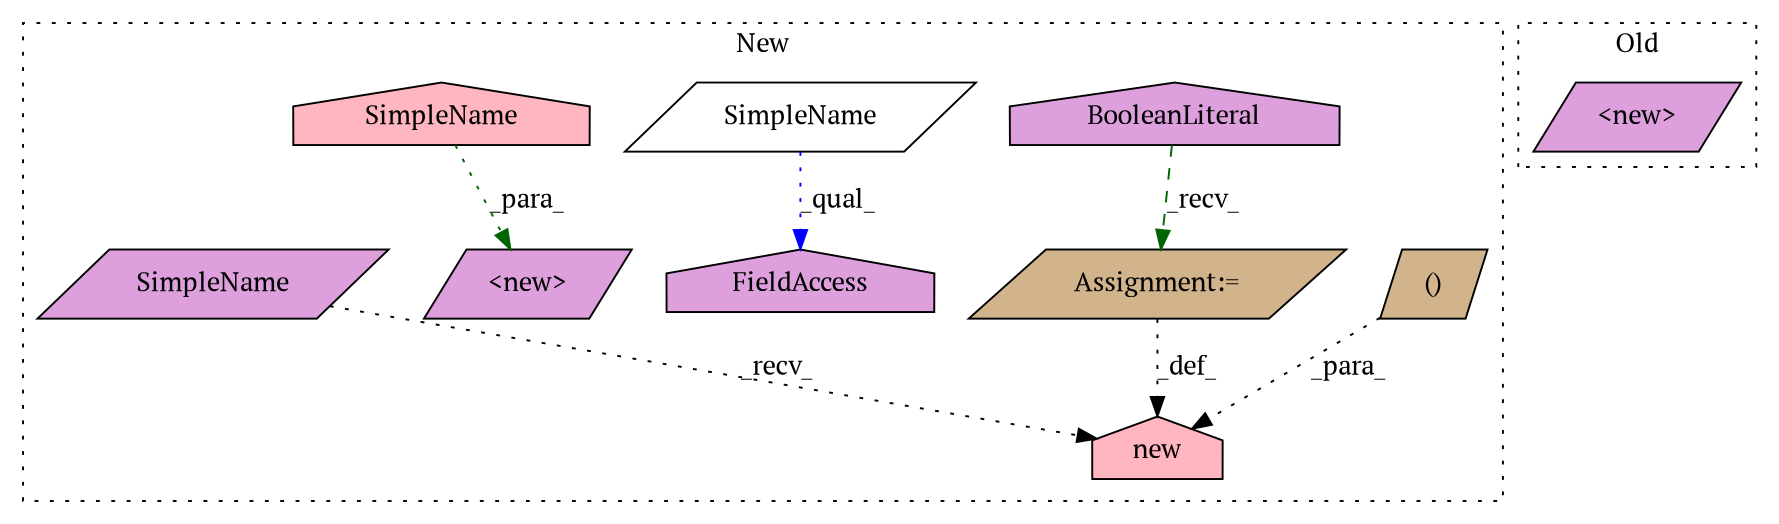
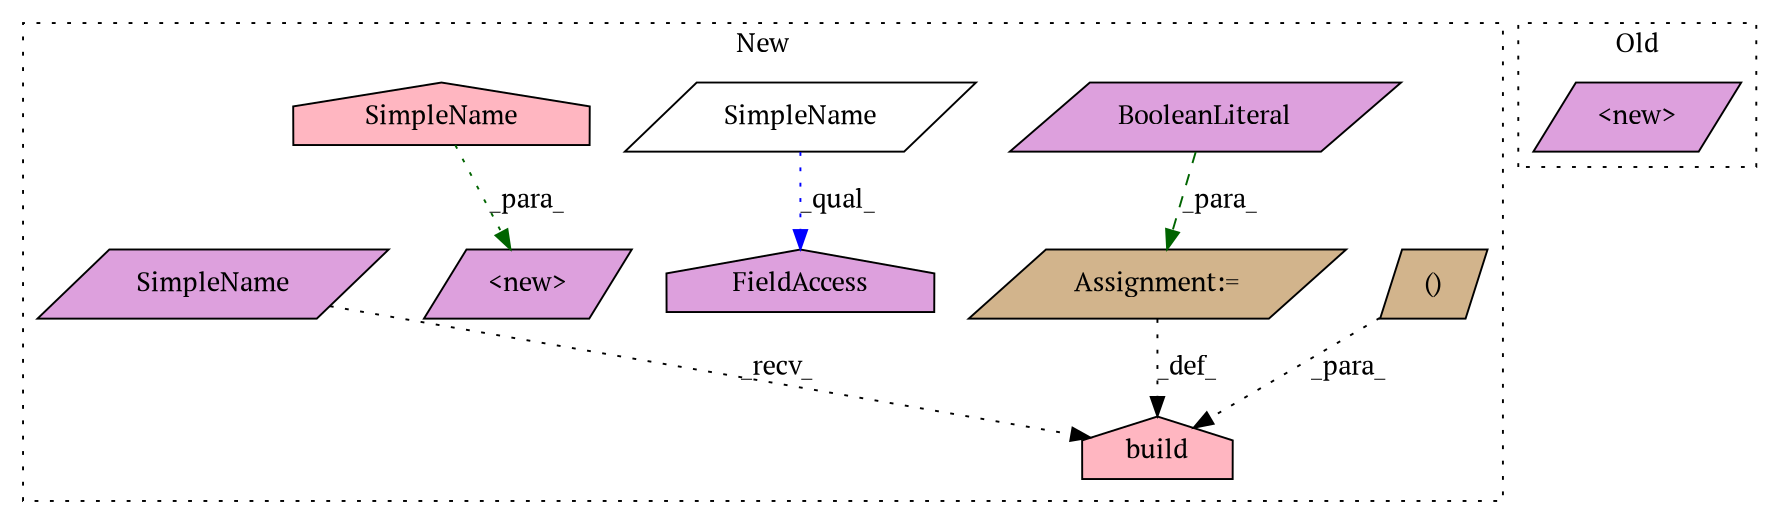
node "BooleanLiteral": shape house -> parallelogram
edge "BooleanLiteral" -> "Assignment:=": label "_recv_" -> "_para_"
node "new": label "new" -> "build"
